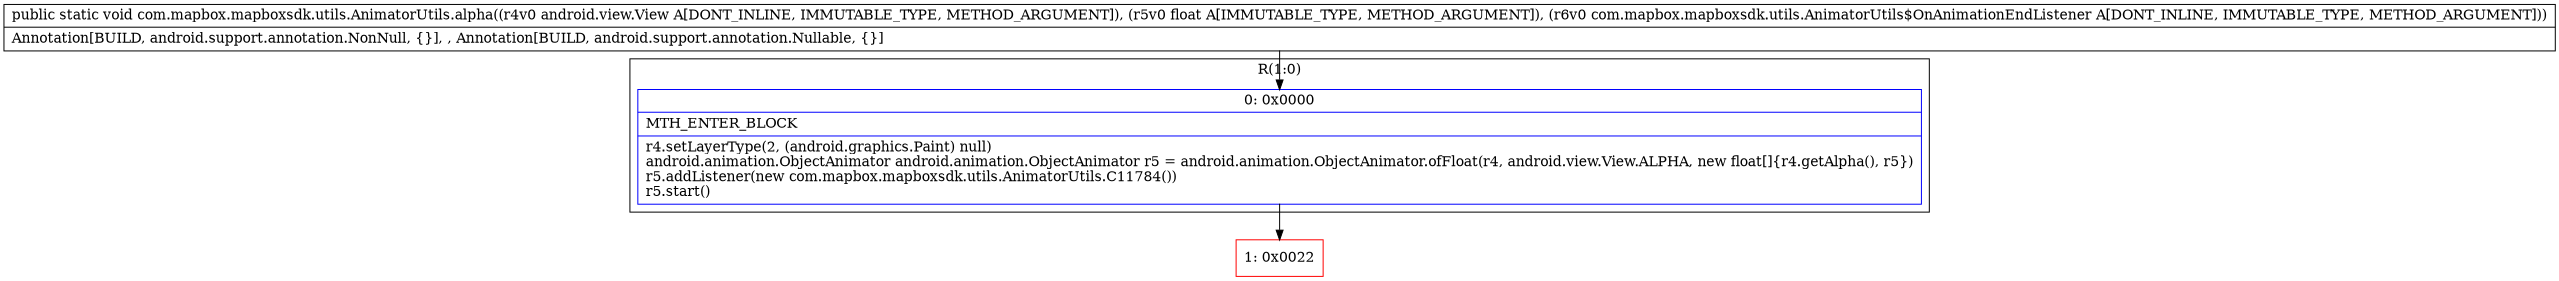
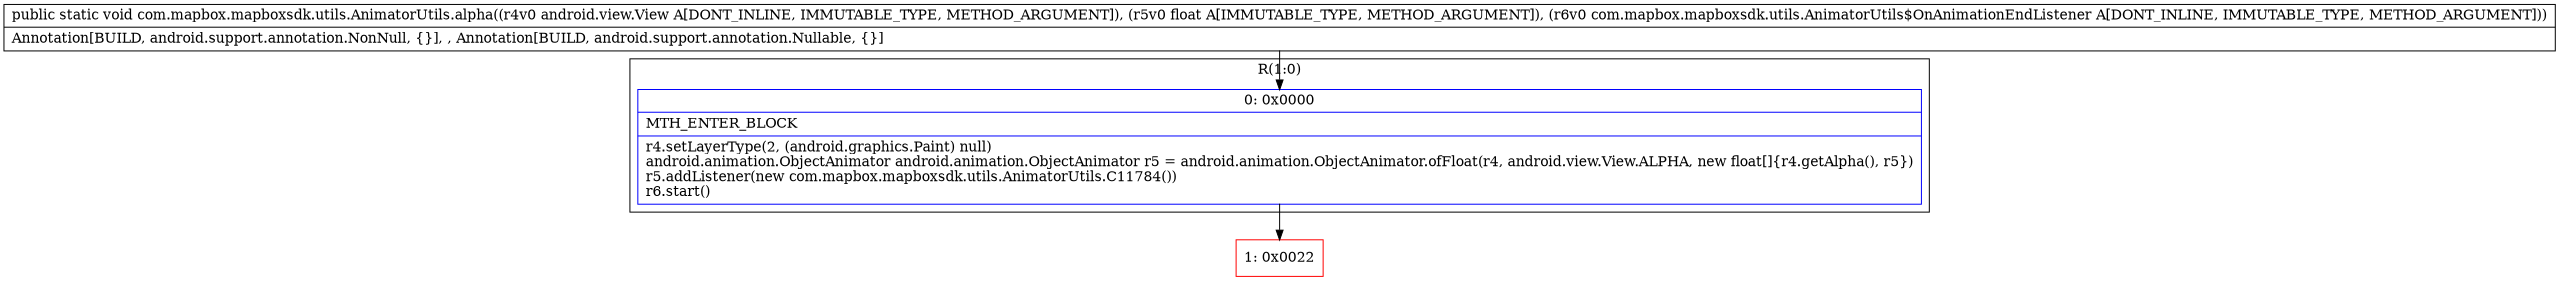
node "0: 0x0000": text "r5.start()" -> "r6.start()"
